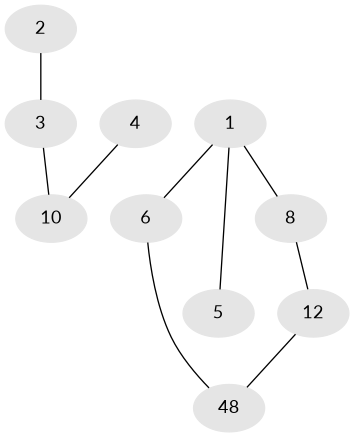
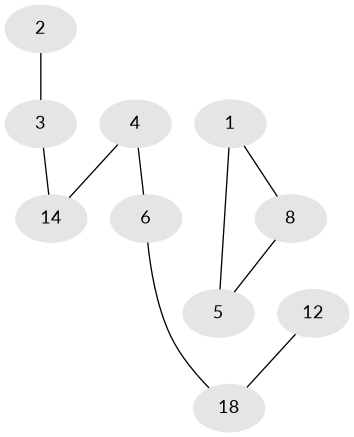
edge "1" -- "6": now "4" -- "6"
node "10": label "10" -> "14"
edge "8" -- "12": now "8" -- "5"
node "48": label "48" -> "18"
